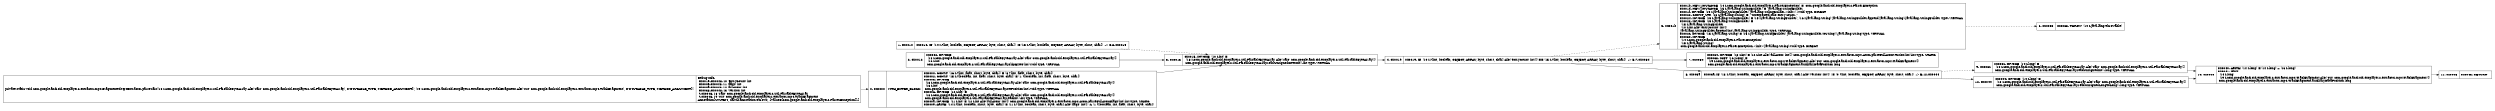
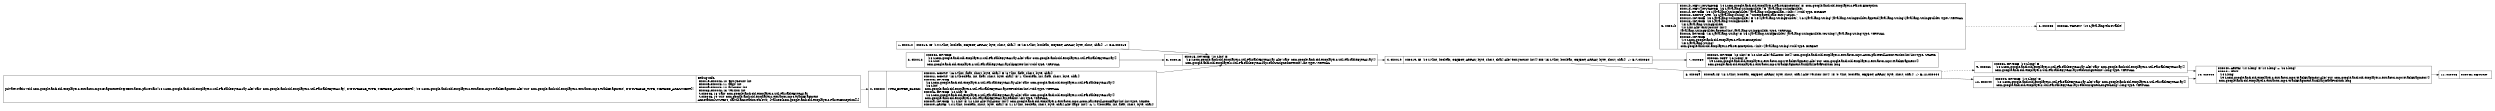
edge "4: 0x0019" -> "5: 0x001b": removed
edge "1: 0x0010" -> "3: 0x0015": style dashed -> solid
